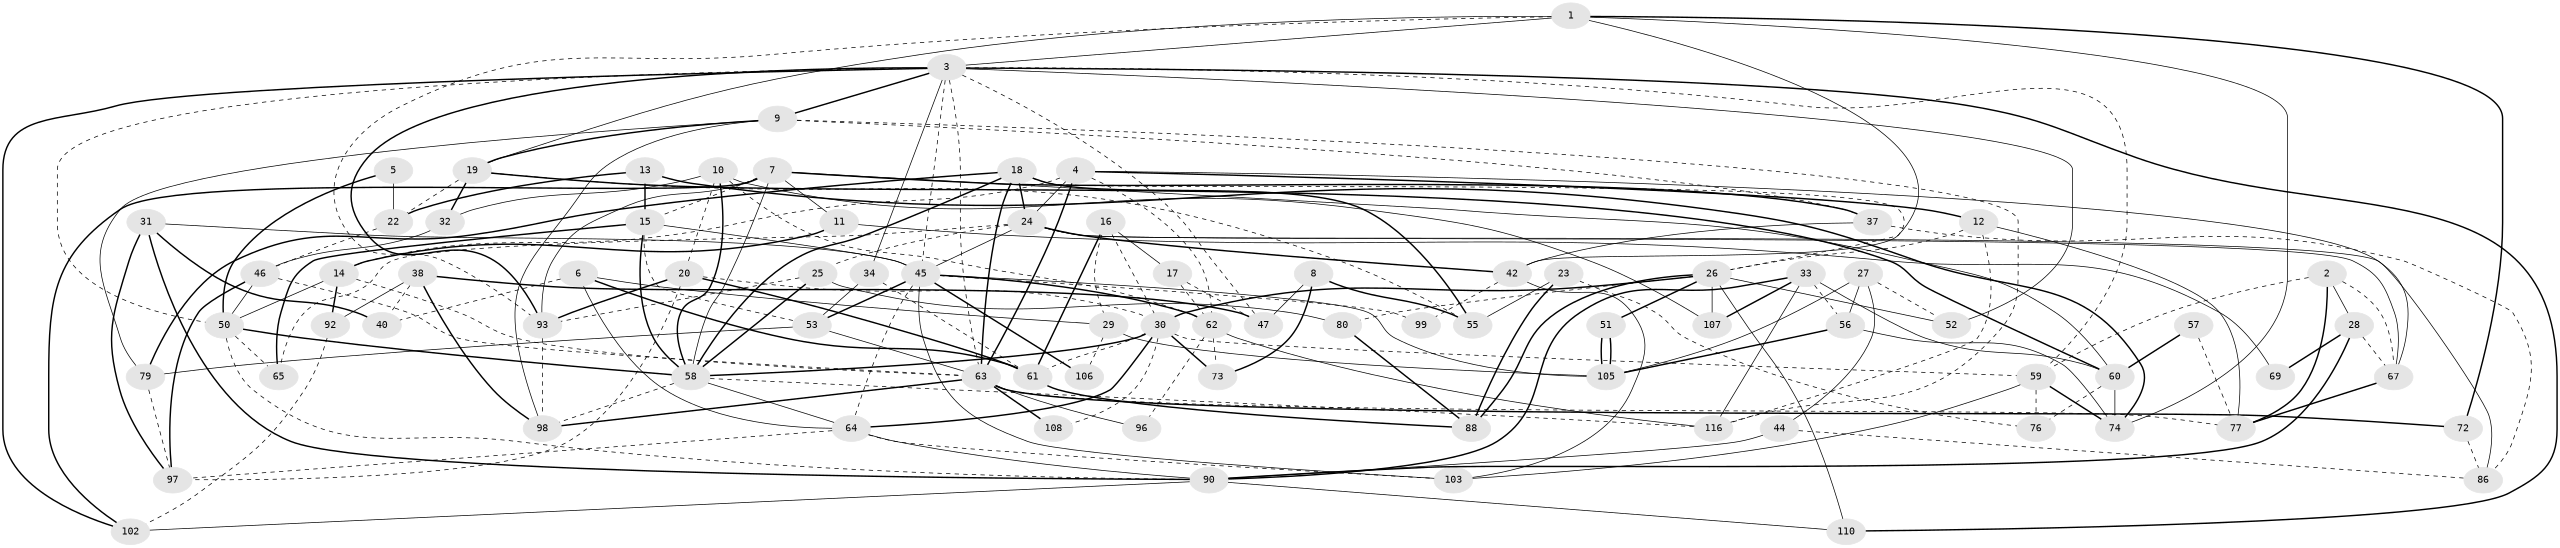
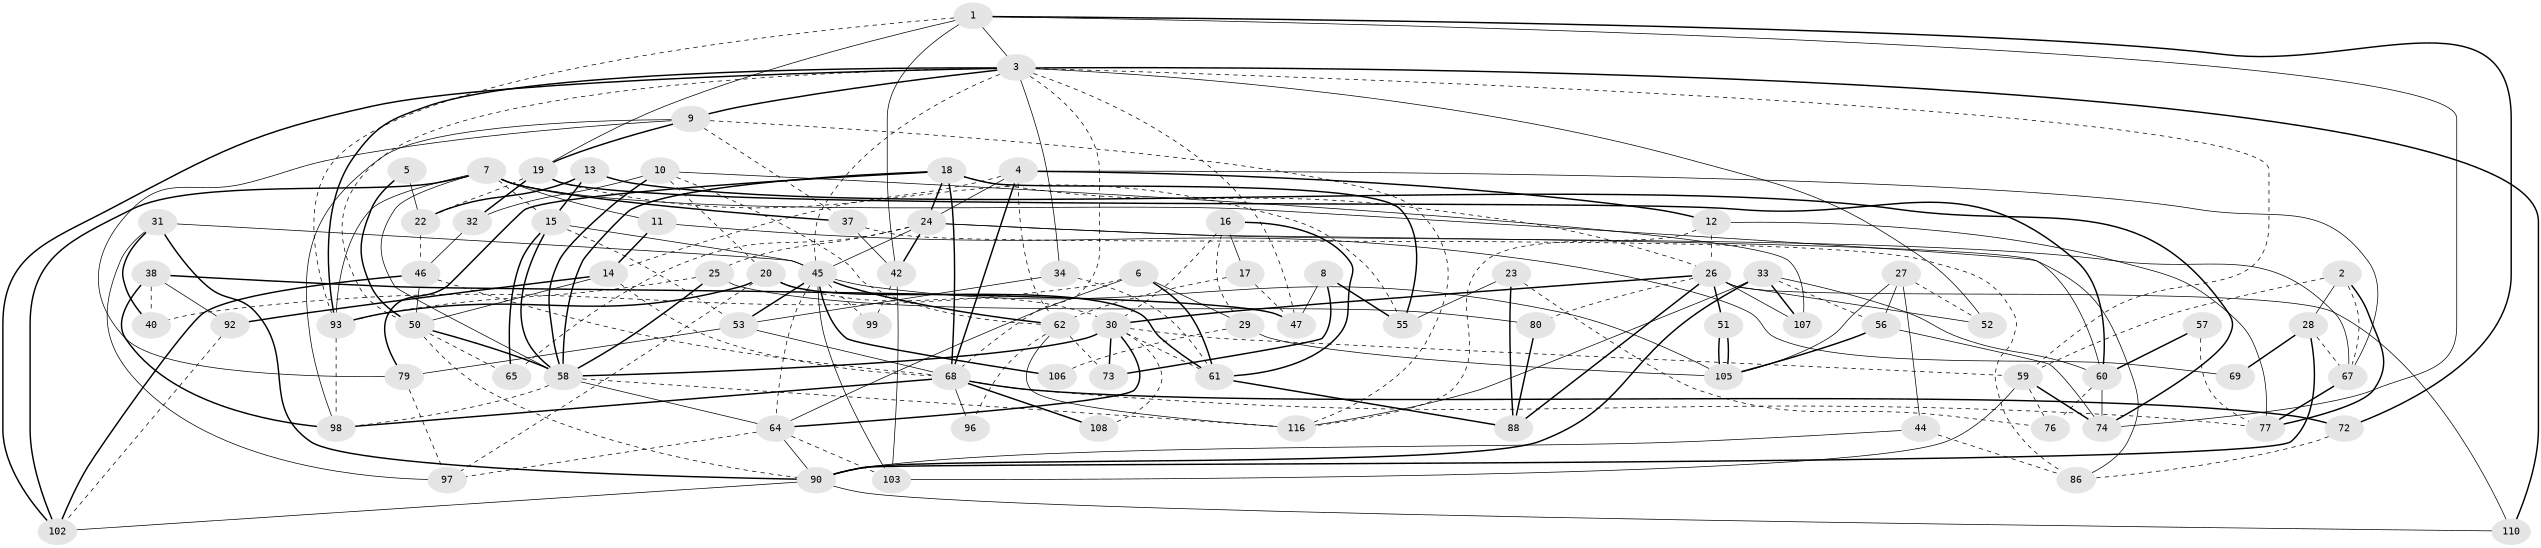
edge "31" -- "97": style bold -> solid
edge "46" -- "97": now "46" -- "102"
node "63": label "63" -> "68"
